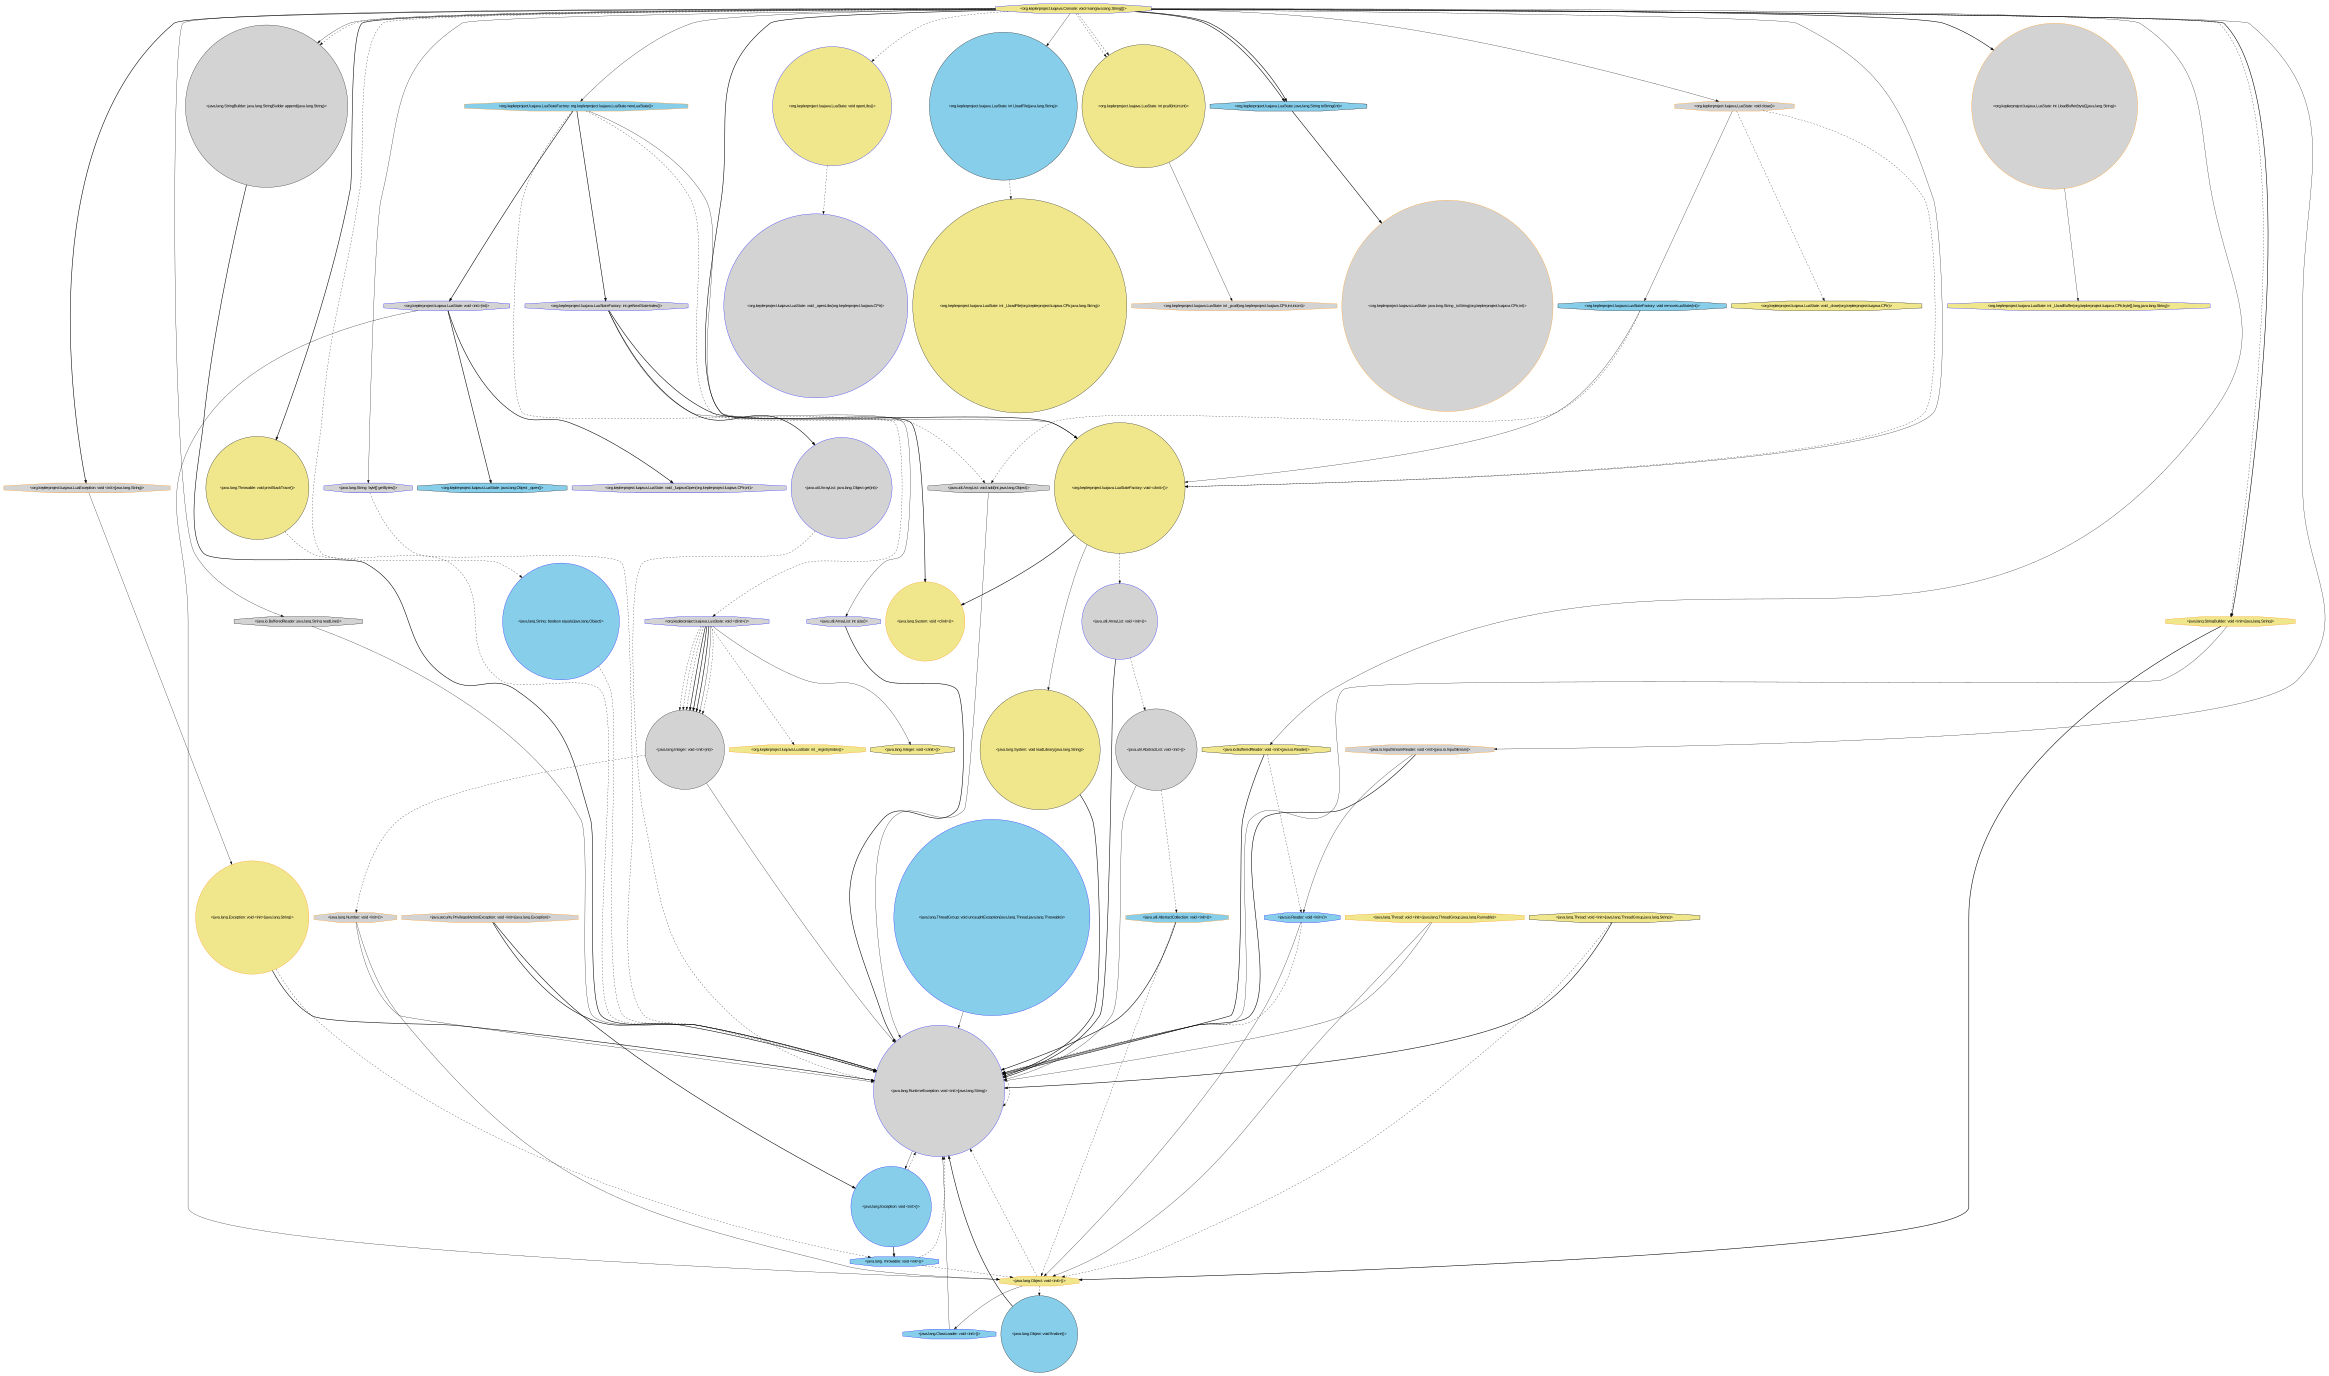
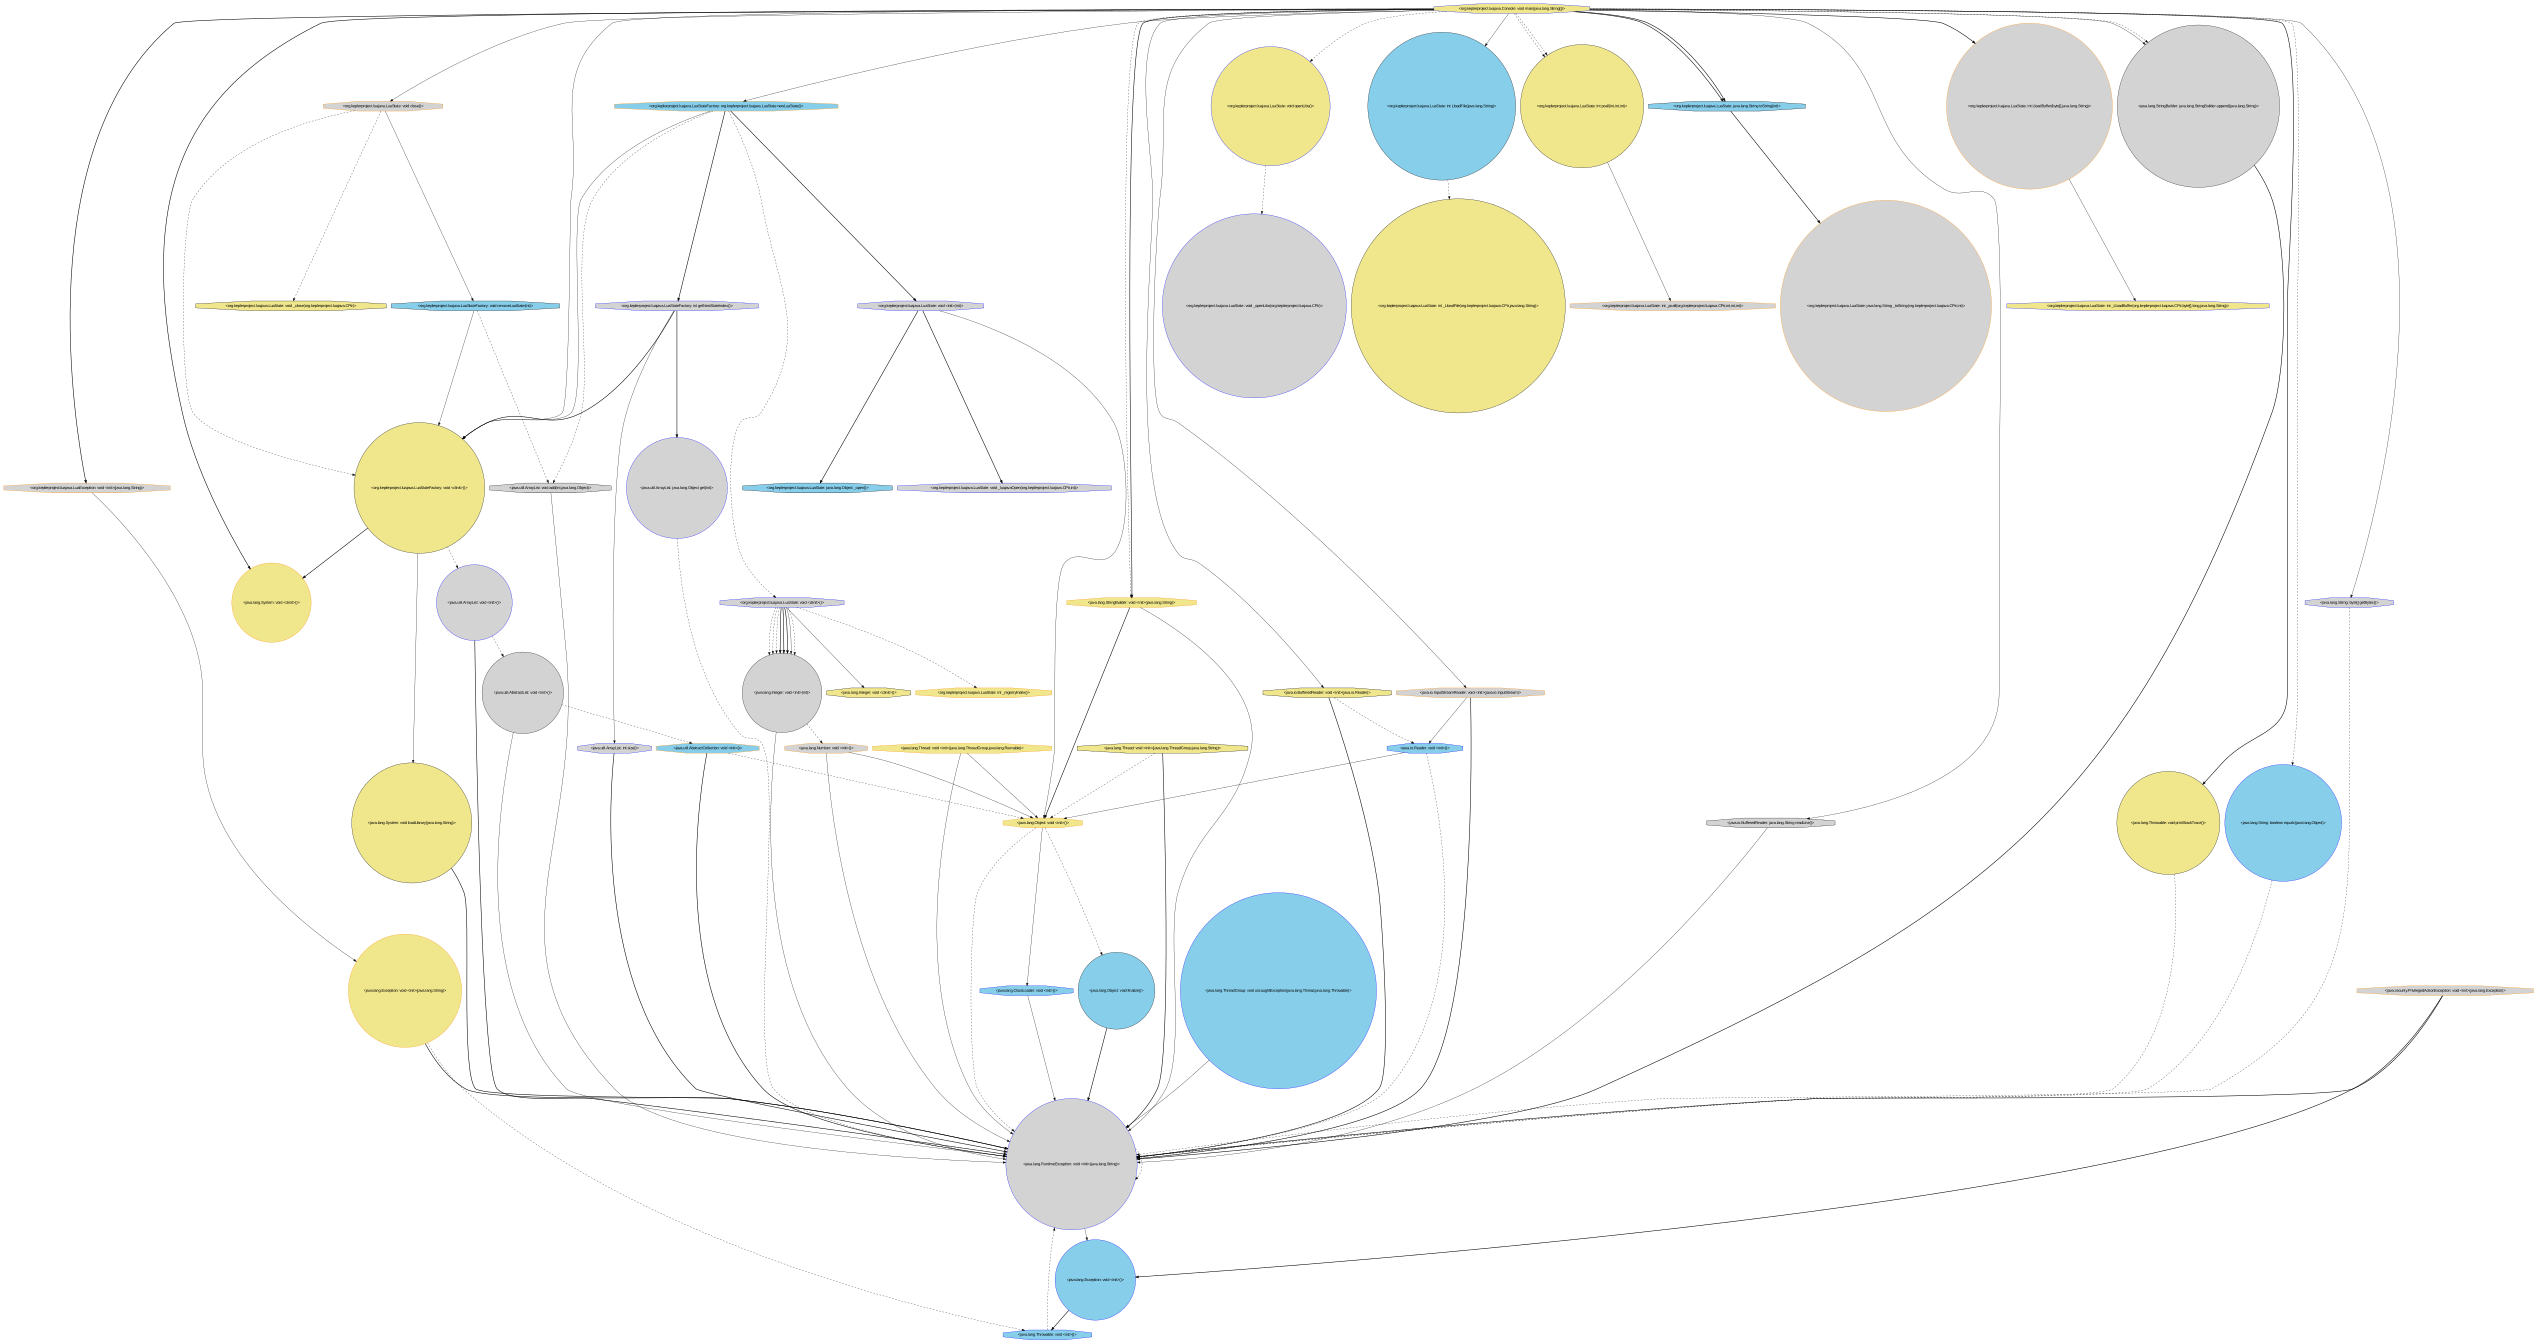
edge "<java.lang.Exception: void <init>()>" -> "<java.lang.RuntimeException: void <init>(java.lang.String)>": removed
edge "<java.lang.Throwable: void <init>()>" -> "<java.lang.Object: void <init>()>": removed
